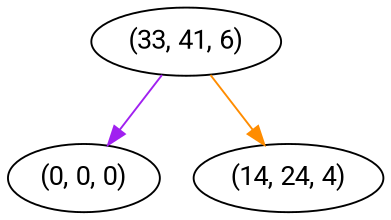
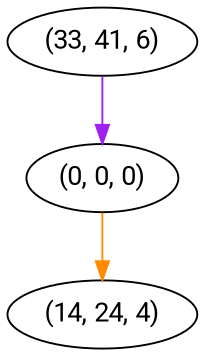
edge "(33, 41, 6)" -> "(14, 24, 4)": now "(0, 0, 0)" -> "(14, 24, 4)"
